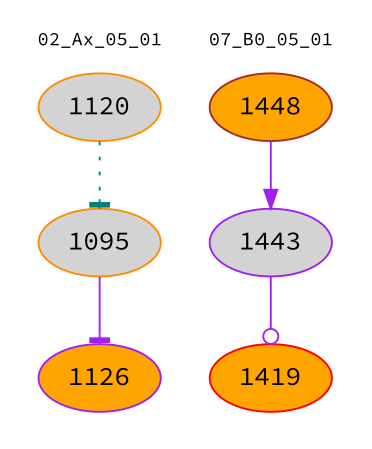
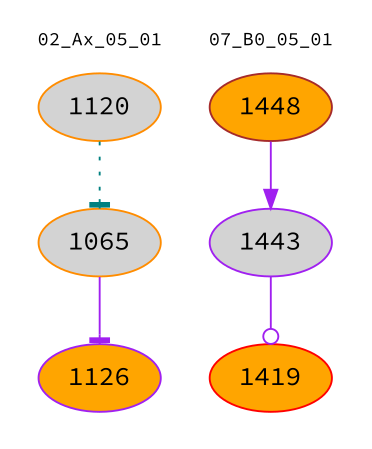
node "1095": label "1095" -> "1065"
